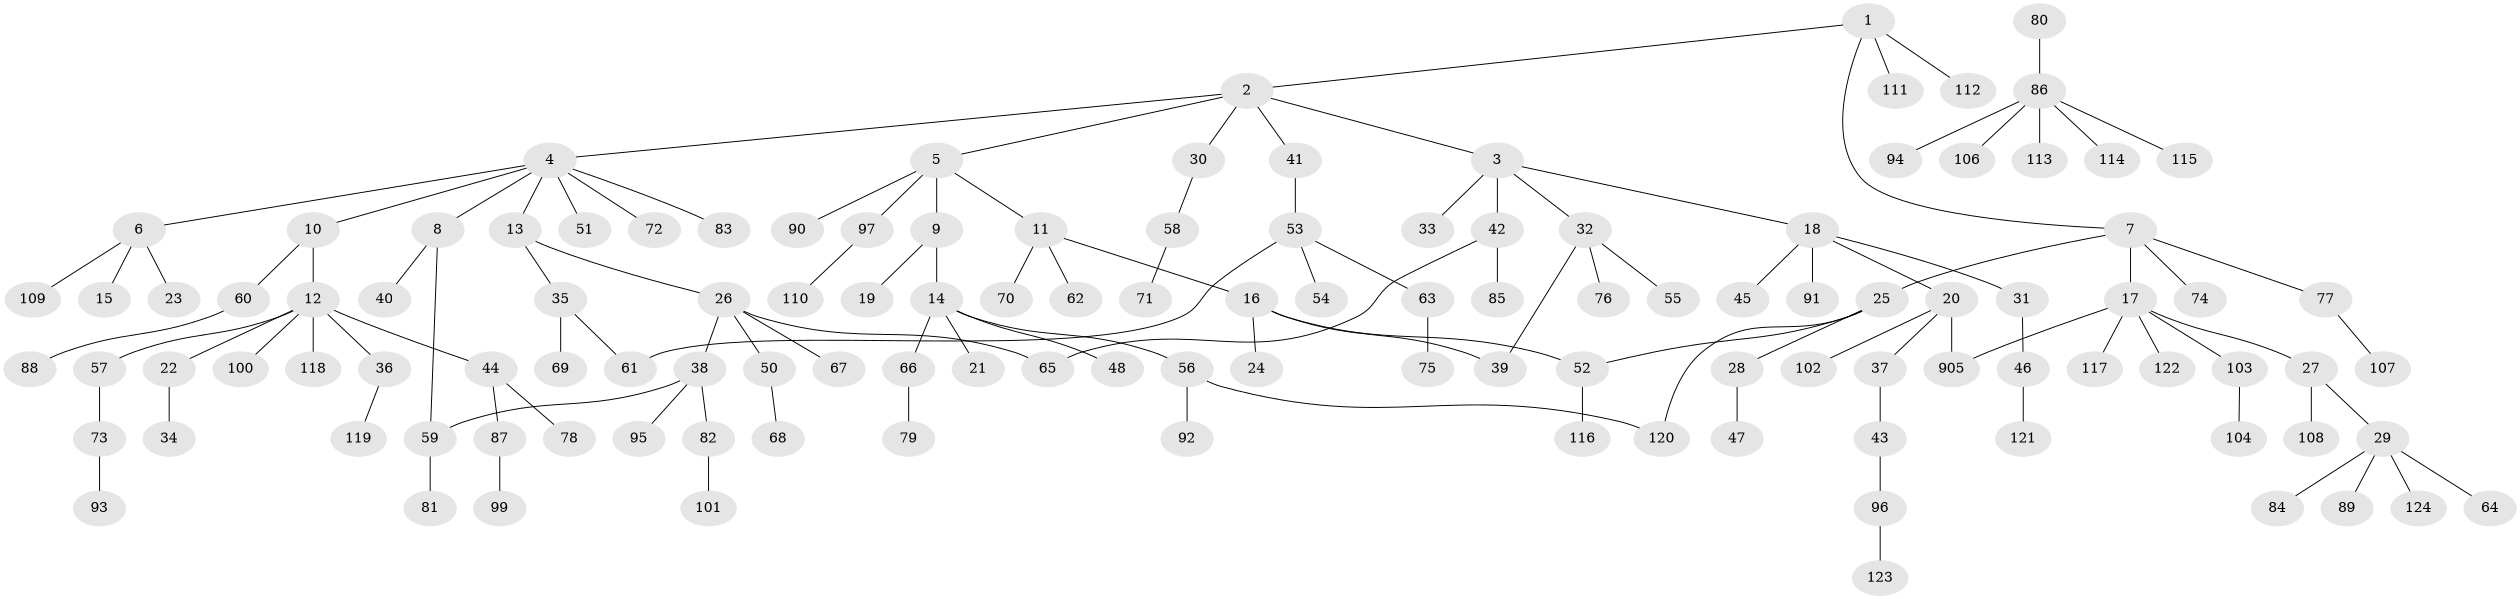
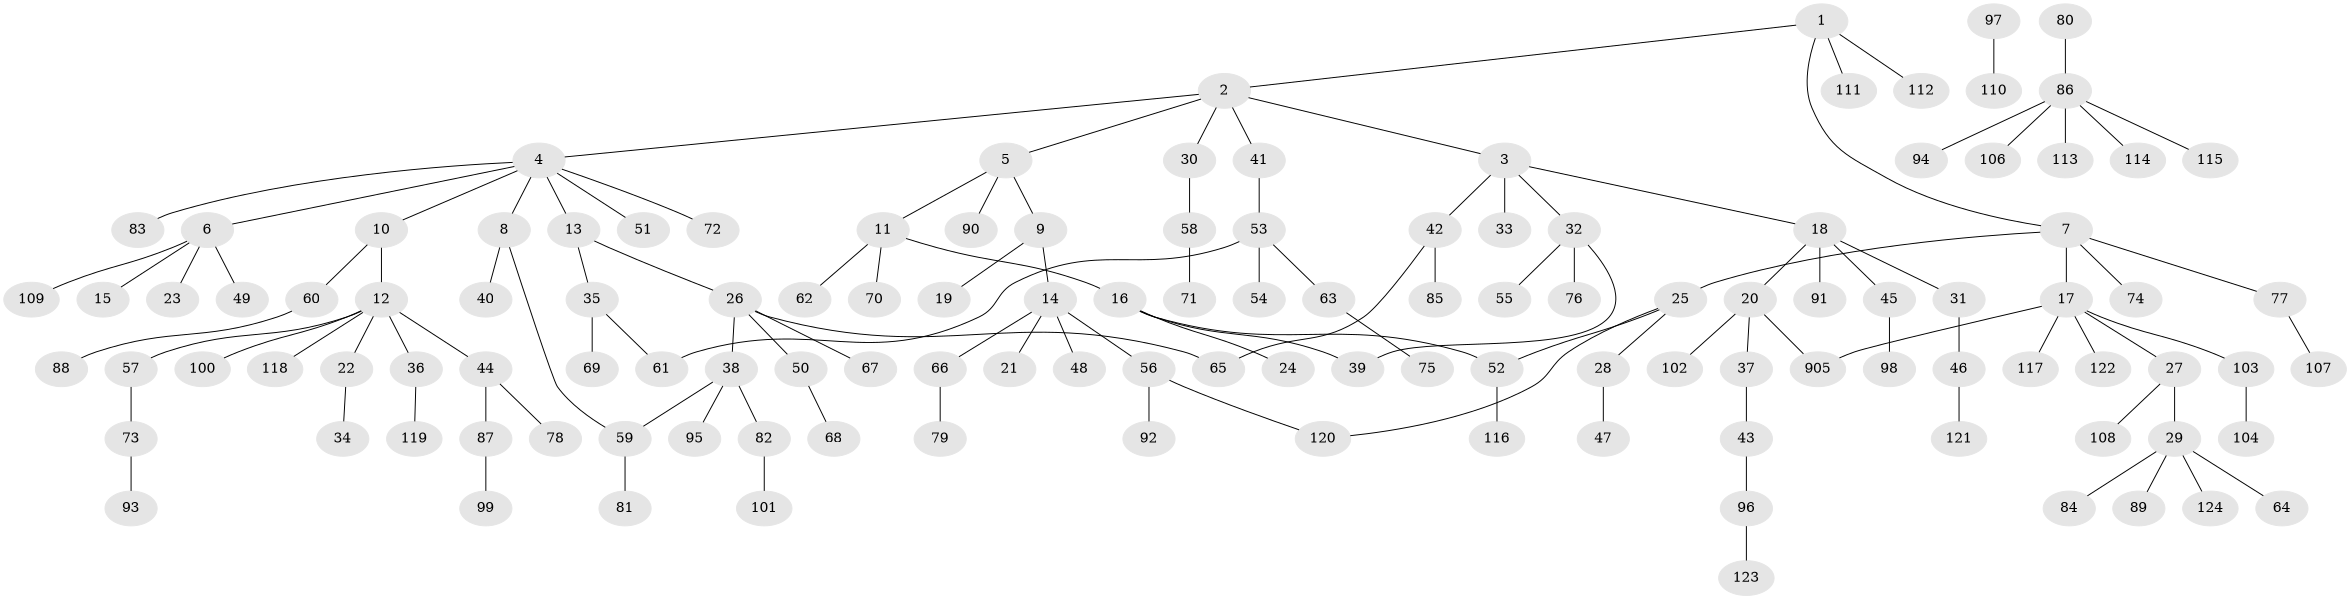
edge "5" -- "97": removed
node "49": added
node "98": added
